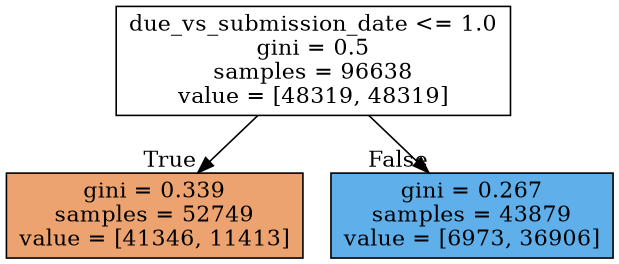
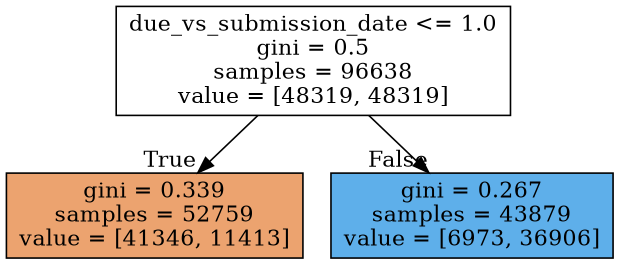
node "gini = 0.339 samples = 52749 value = [41346, 11413]": label "gini = 0.339 samples = 52749 value = [41346, 11413]" -> "gini = 0.339 samples = 52759 value = [41346, 11413]"
